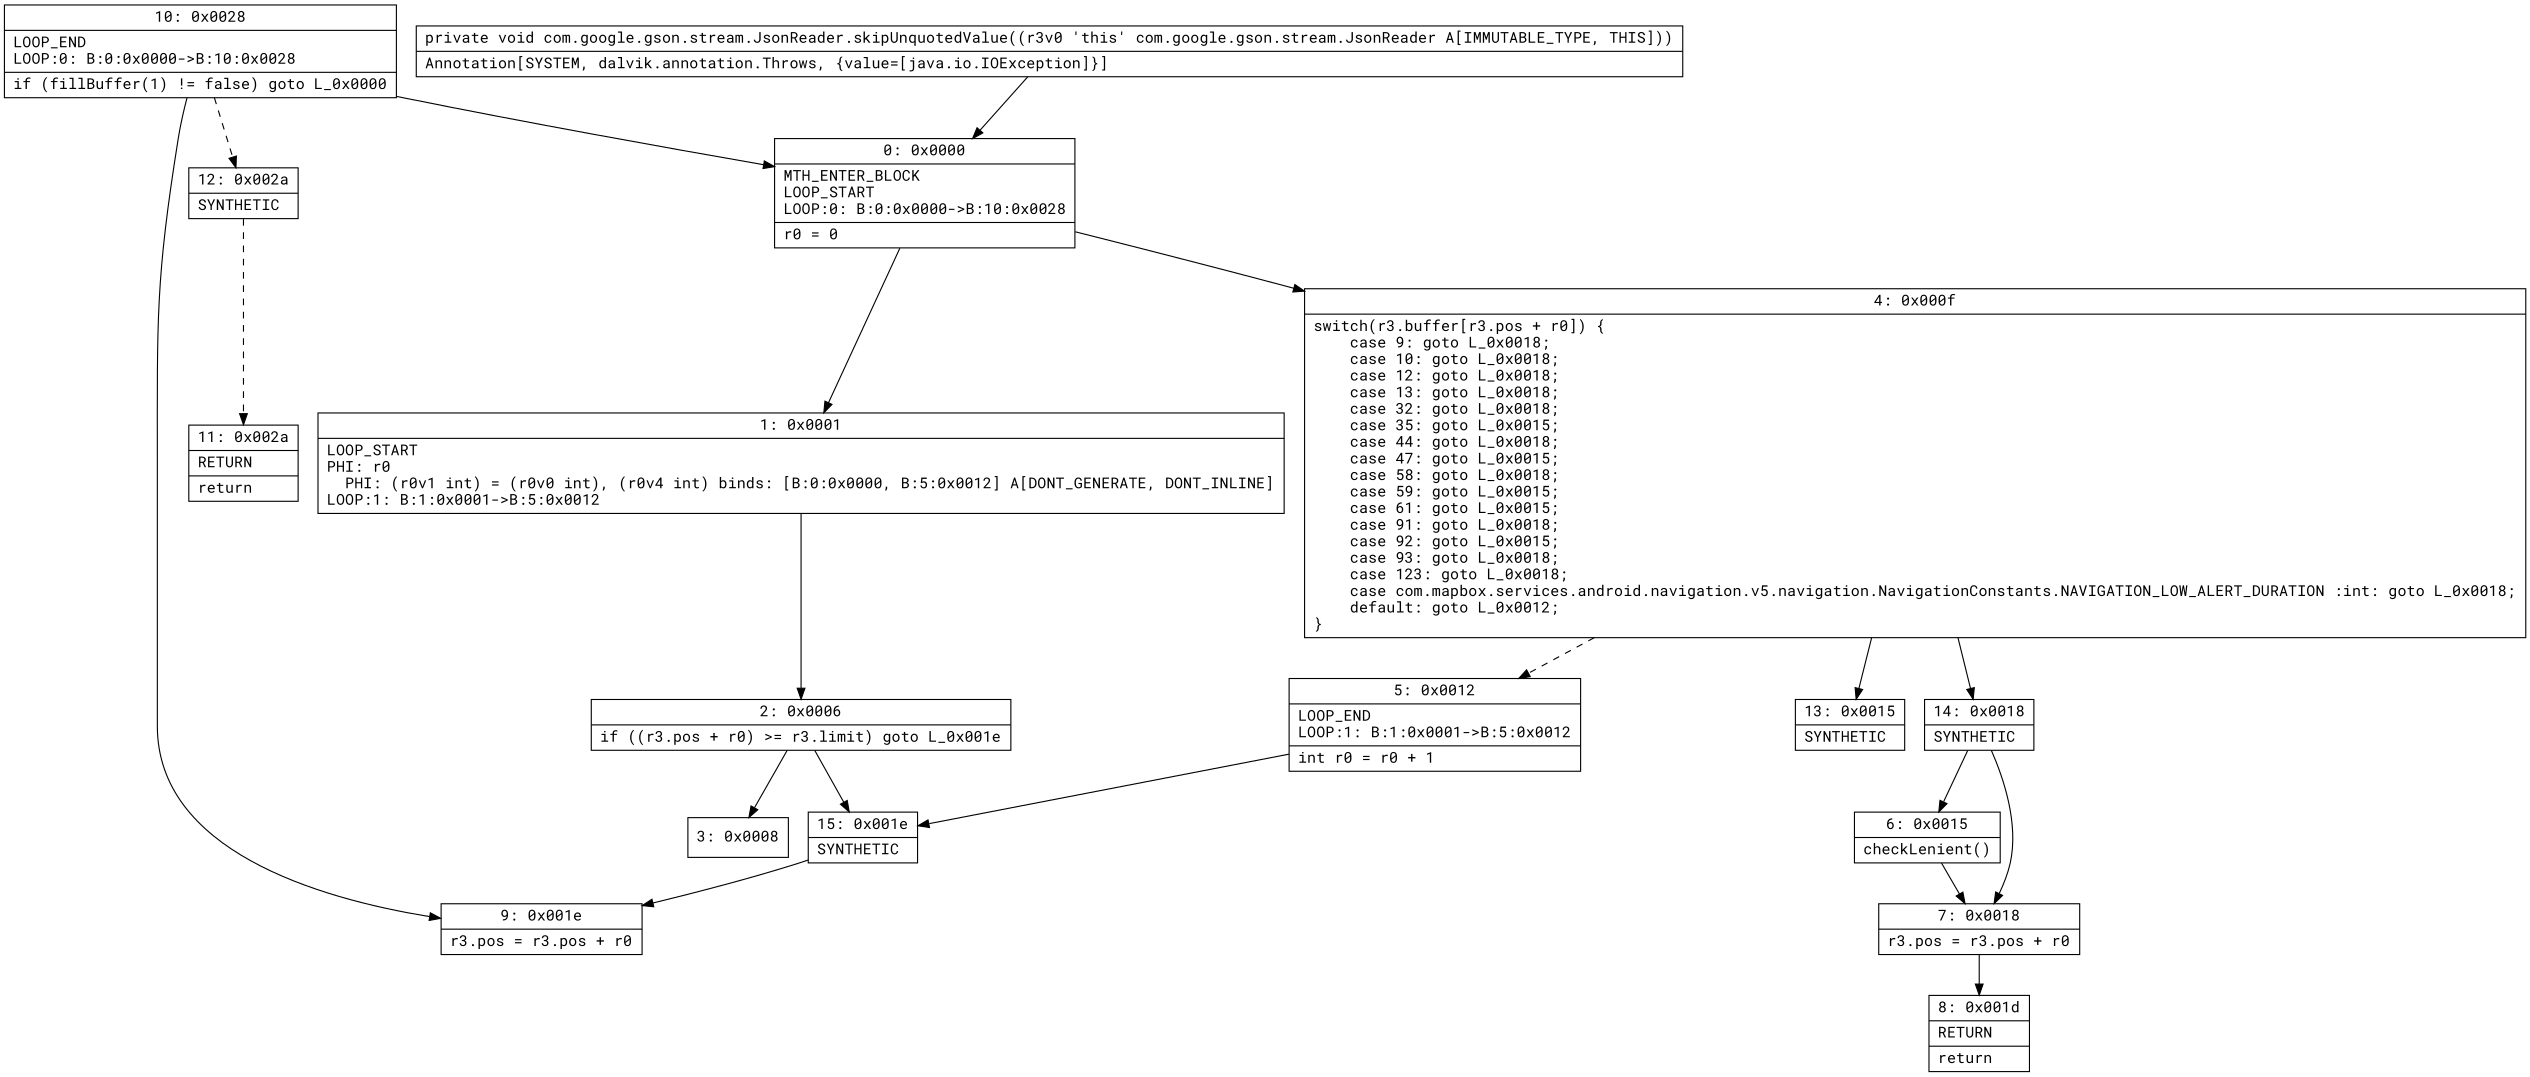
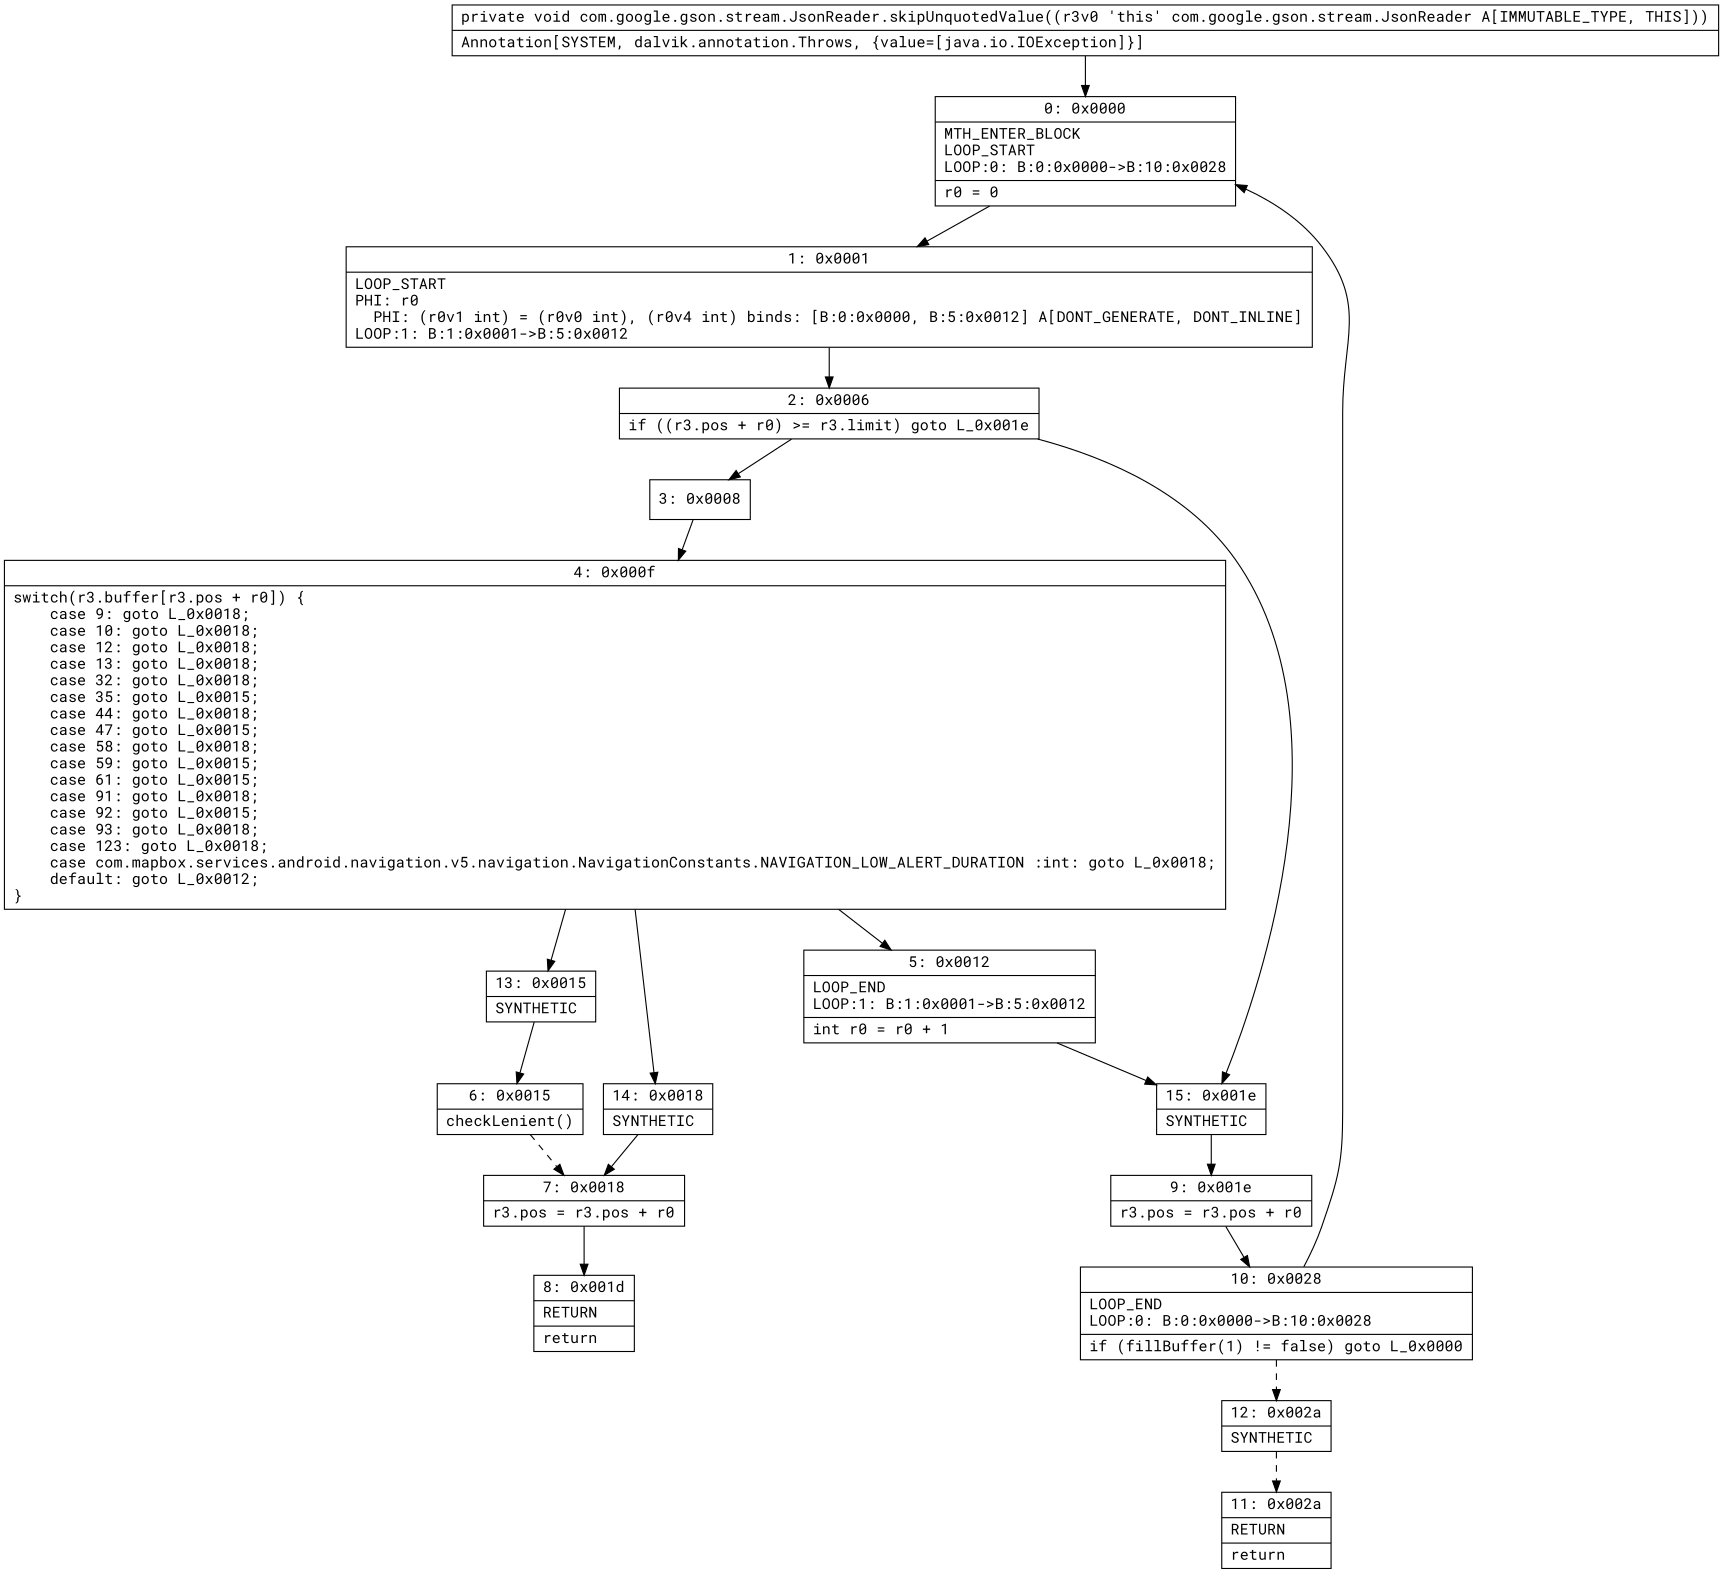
edge "0: 0x0000" -> "4: 0x000f": now "3: 0x0008" -> "4: 0x000f"
edge "10: 0x0028" -> "9: 0x001e": reversed
edge "4: 0x000f" -> "5: 0x0012": style dashed -> solid
edge "14: 0x0018" -> "6: 0x0015": now "13: 0x0015" -> "6: 0x0015"
edge "6: 0x0015" -> "7: 0x0018": style solid -> dashed
